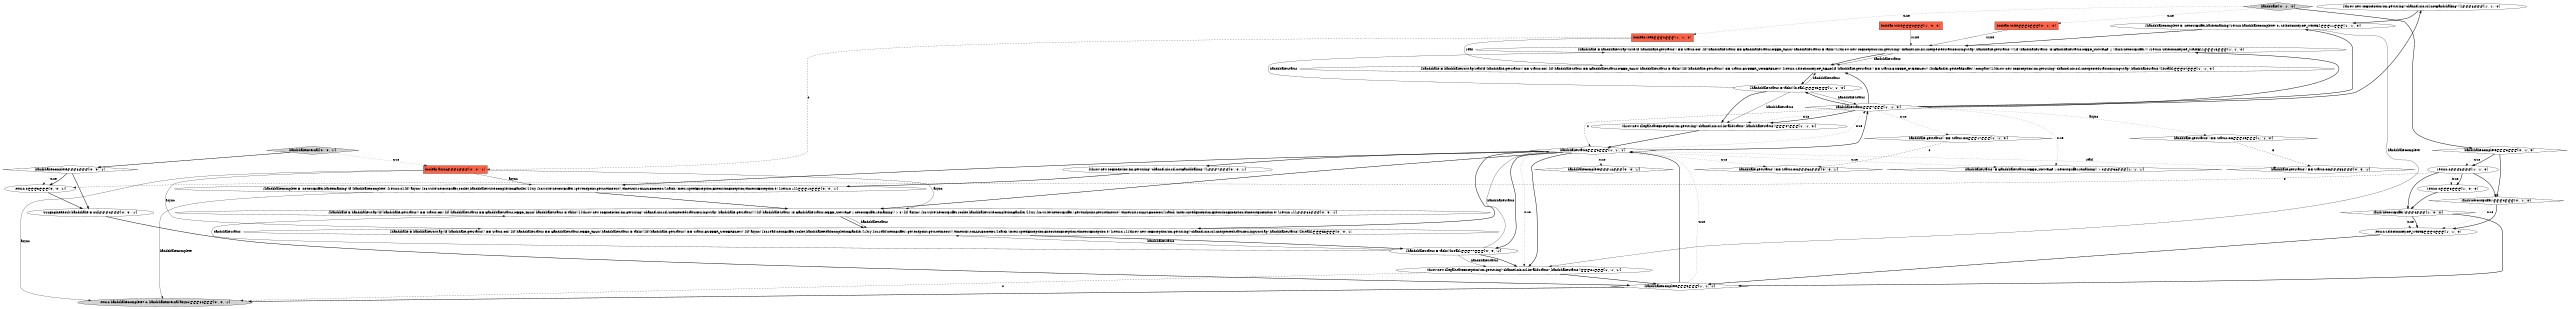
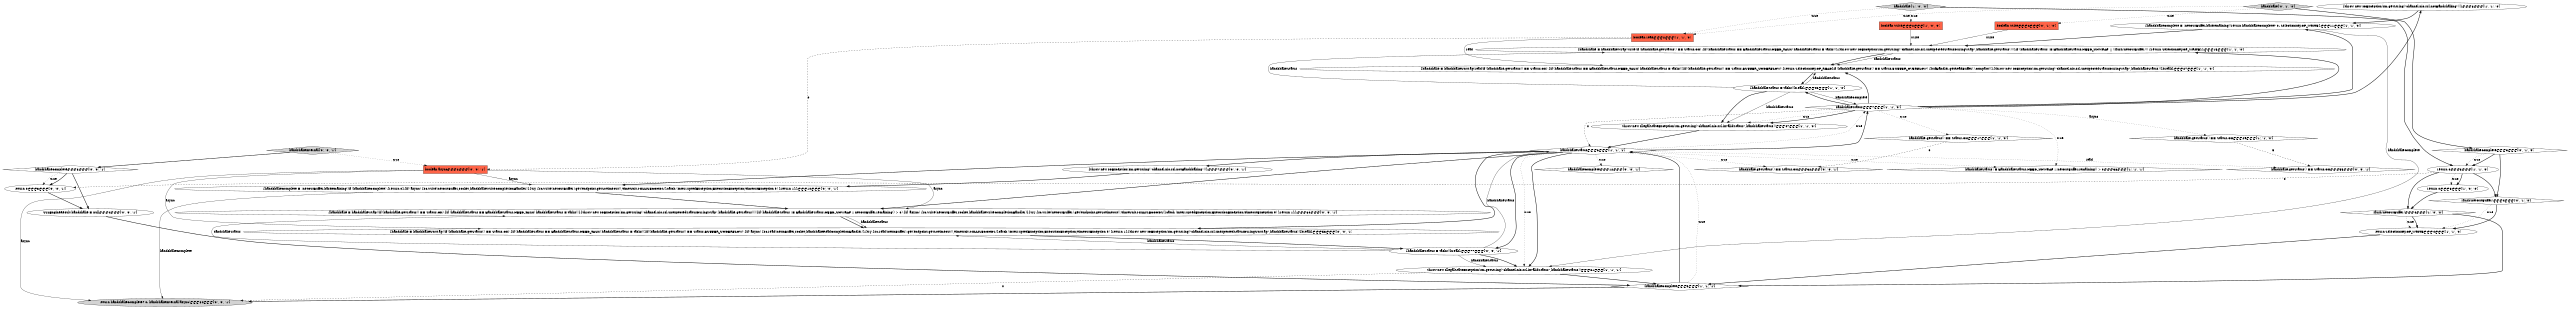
node "handshake['1', '0', '0']": added
edge "{handshakeStatus = tasks()break}@@@43@@@['1', '1', '0']" -> "handshakeStatus@@@7@@@['1', '1', '0']": label "handshakeStatus" -> "handshakeComplete"
